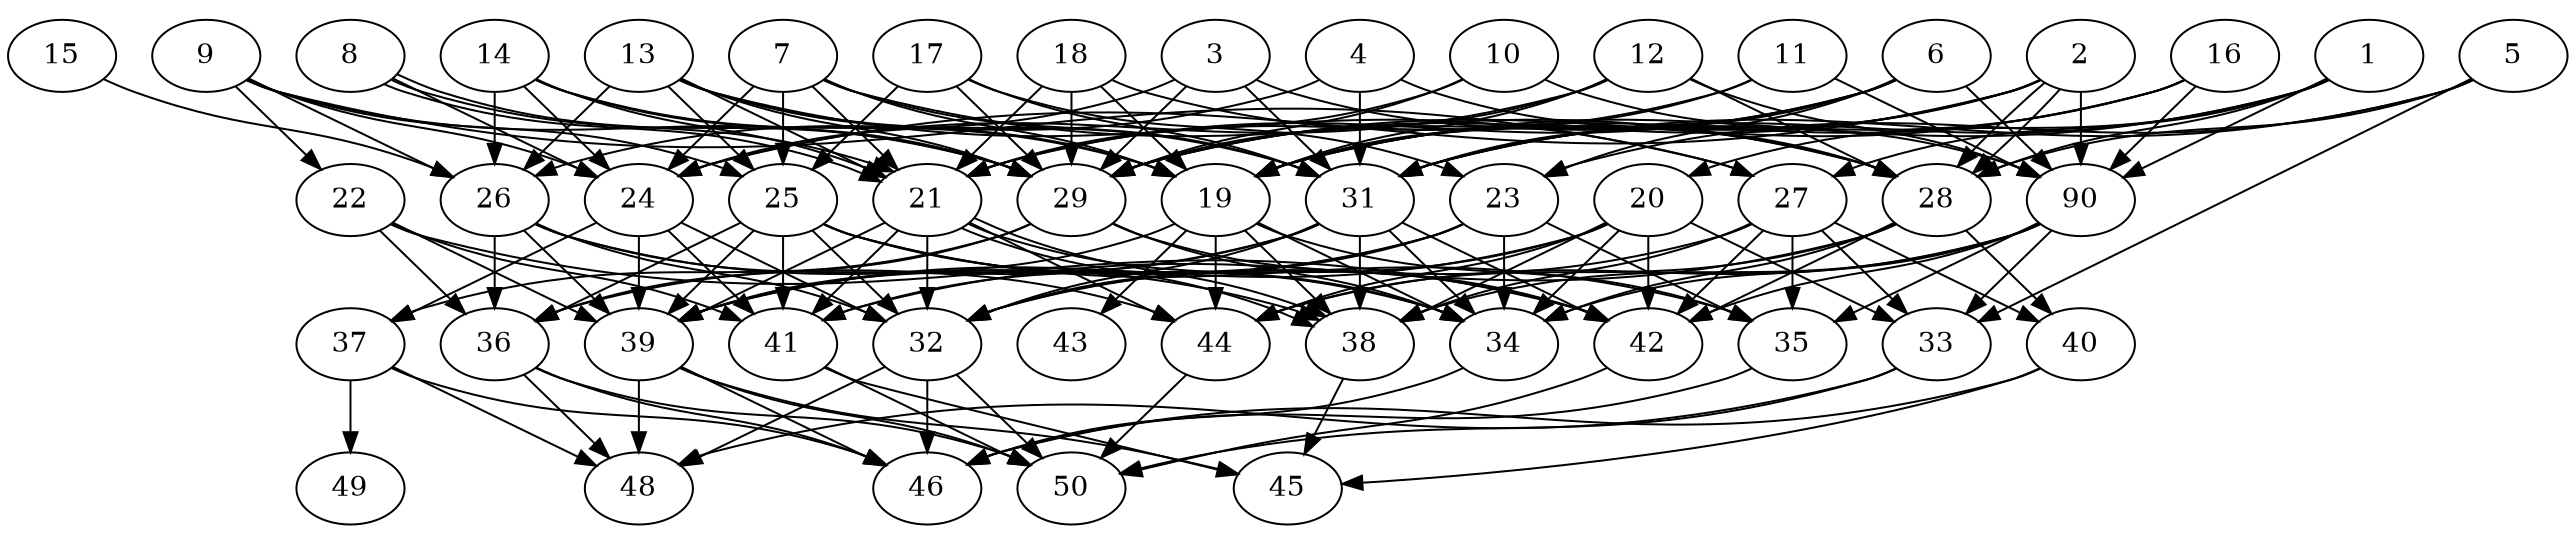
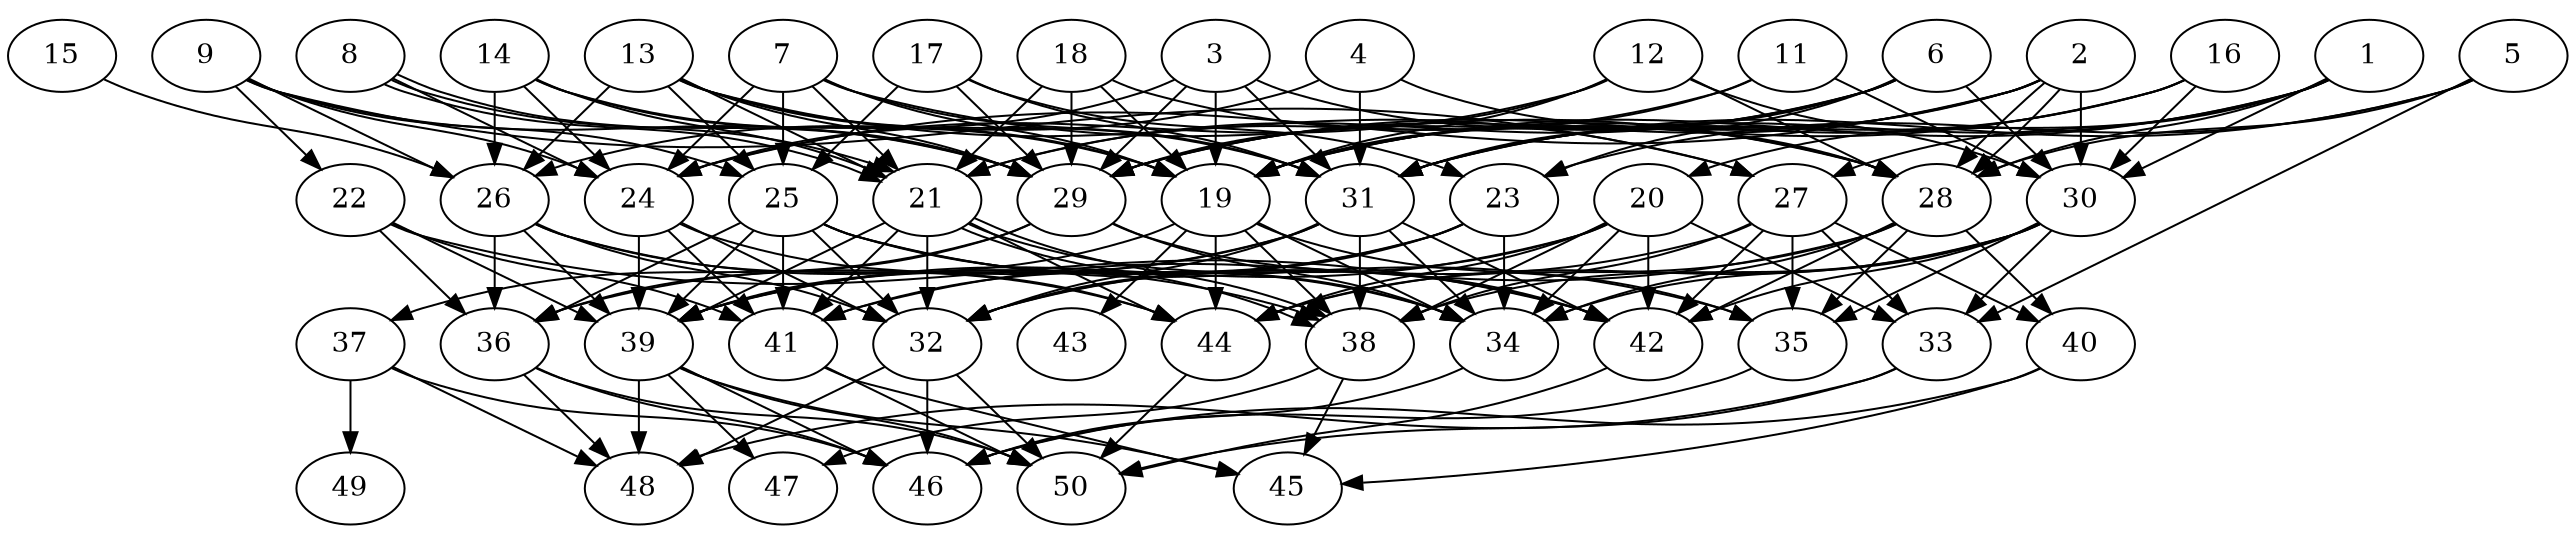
node "10": removed
edge "3" -> "19": added
node "90": label "90" -> "30"
edge "23" -> "35": now "28" -> "35"
edge "24" -> "37": now "24" -> "44"
node "47": added
